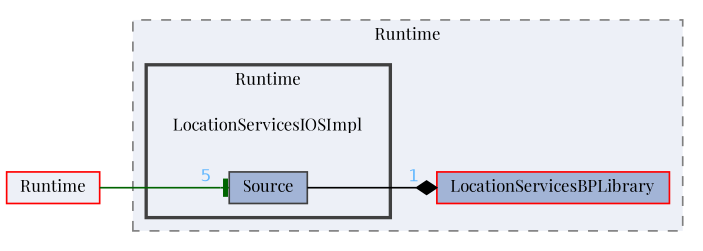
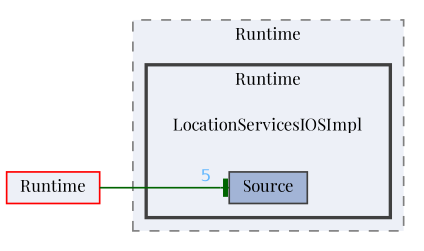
node "LocationServicesBPLibrary": removed
